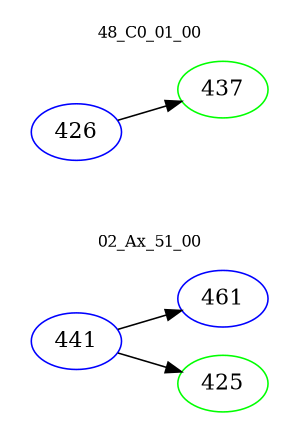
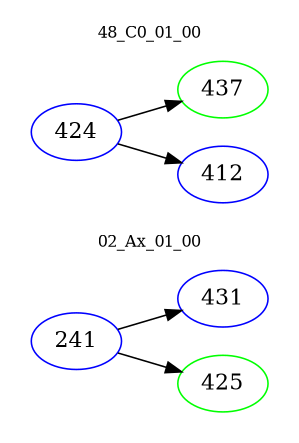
node "426": label "426" -> "424"
node "412": added
cluster "02_Ax_51_00": label "02_Ax_51_00" -> "02_Ax_01_00"
node "461": label "461" -> "431"
node "441": label "441" -> "241"
